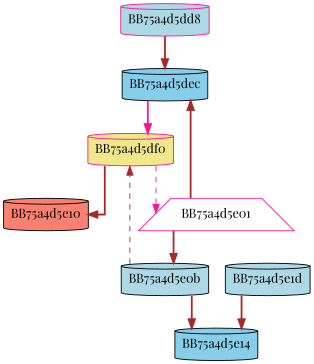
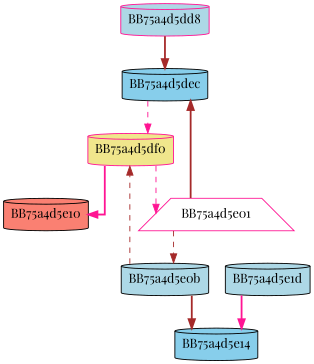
edge "BB75a4d5dec" -> "BB75a4d5df0": style bold -> dashed
edge "BB75a4d5df0" -> "BB75a4d5e10": color brown -> deeppink
edge "BB75a4d5e01" -> "BB75a4d5e0b": style bold -> dashed
edge "BB75a4d5e1d" -> "BB75a4d5e14": color brown -> deeppink
